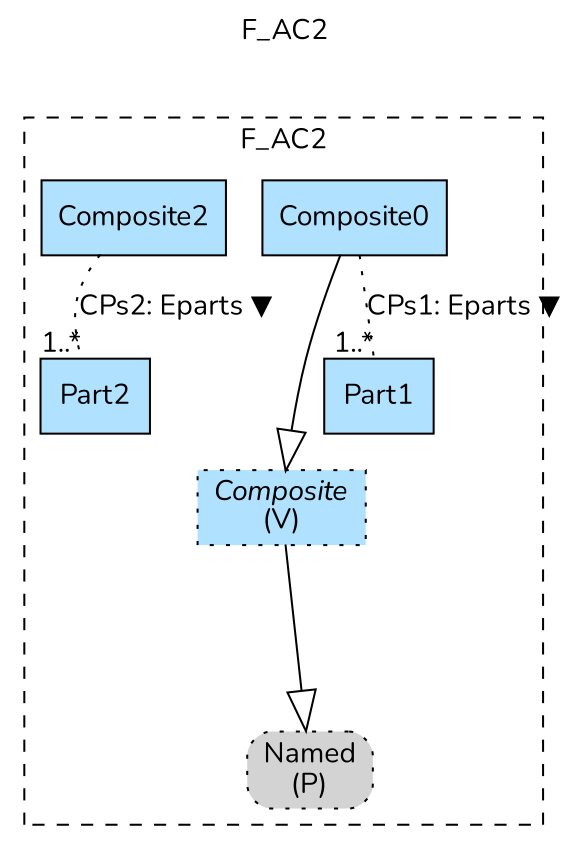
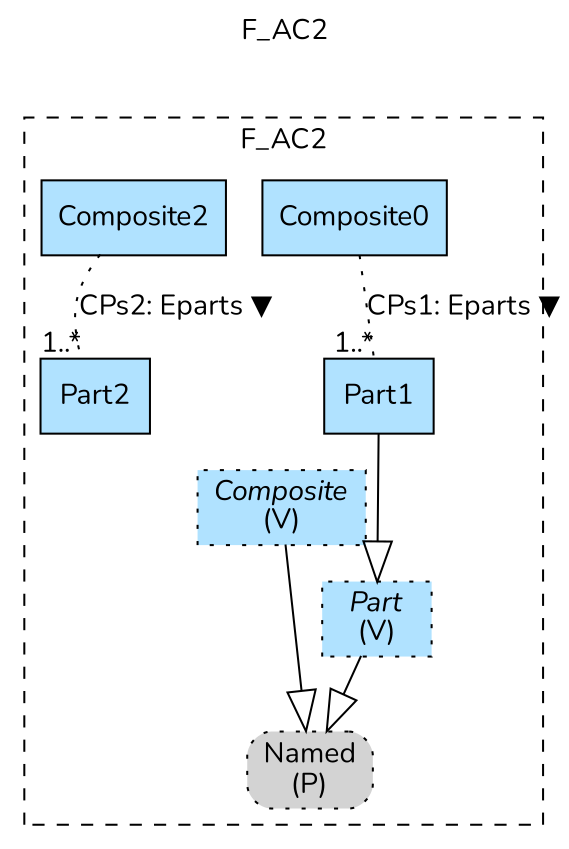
edge "Composite0" -> "Composite": removed
node "Part": added
